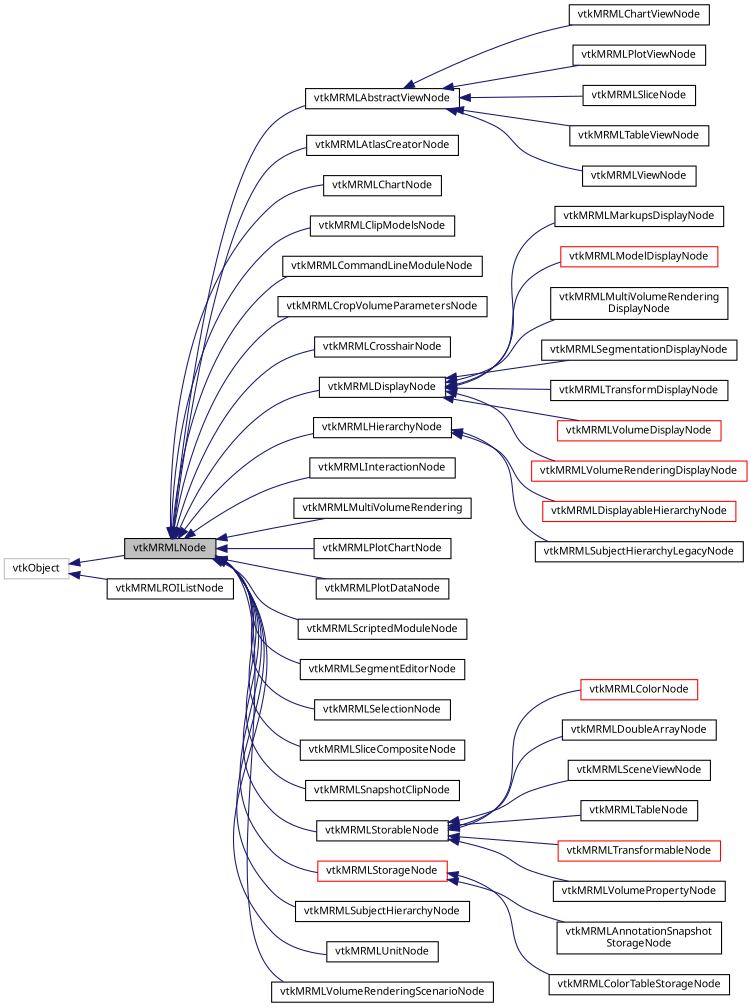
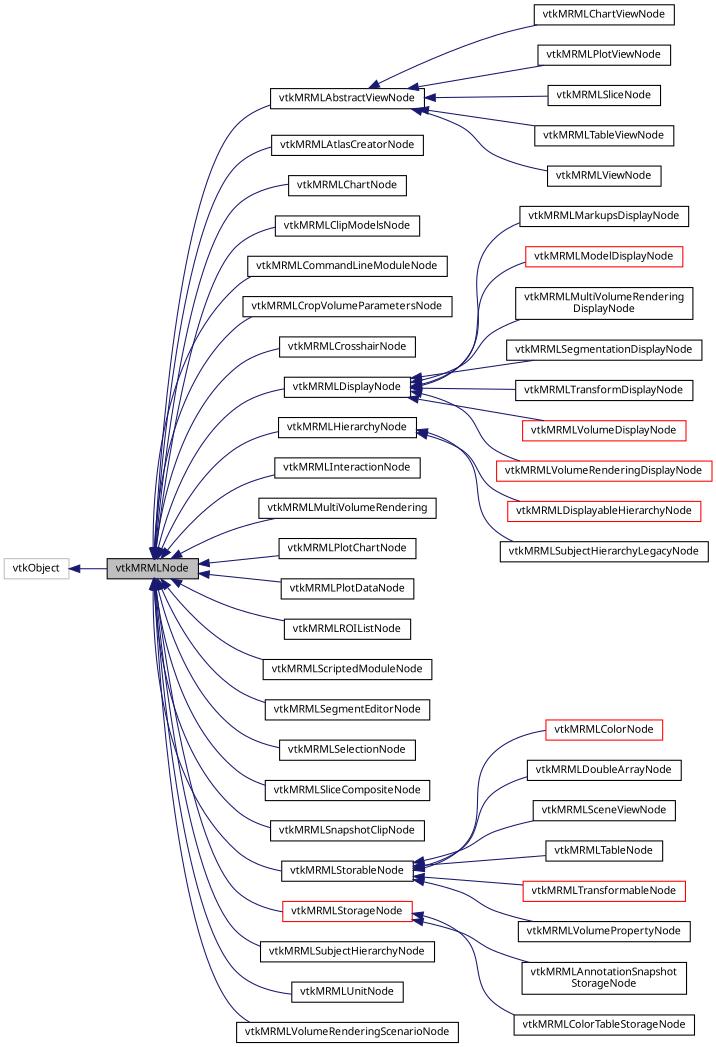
edge "vtkMRMLROIListNode" -> "vtkObject": now "vtkMRMLROIListNode" -> "vtkMRMLNode"
